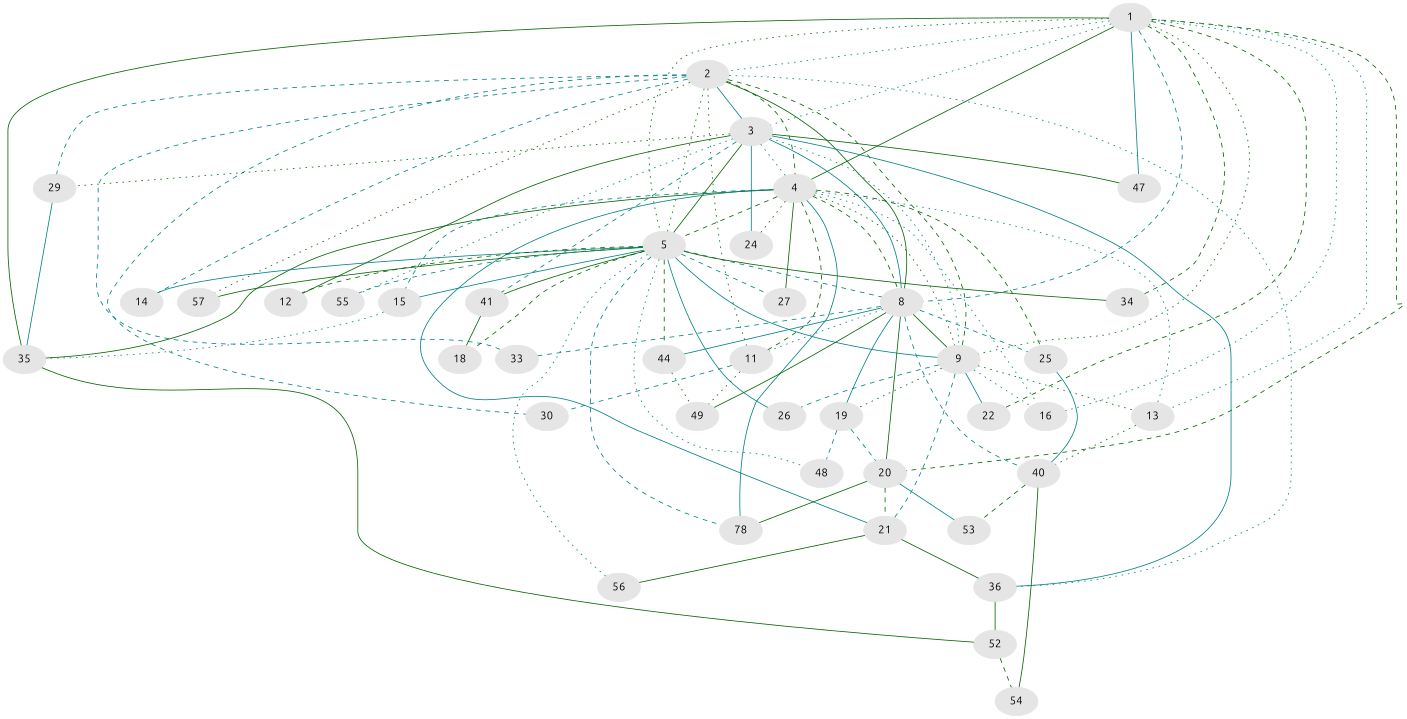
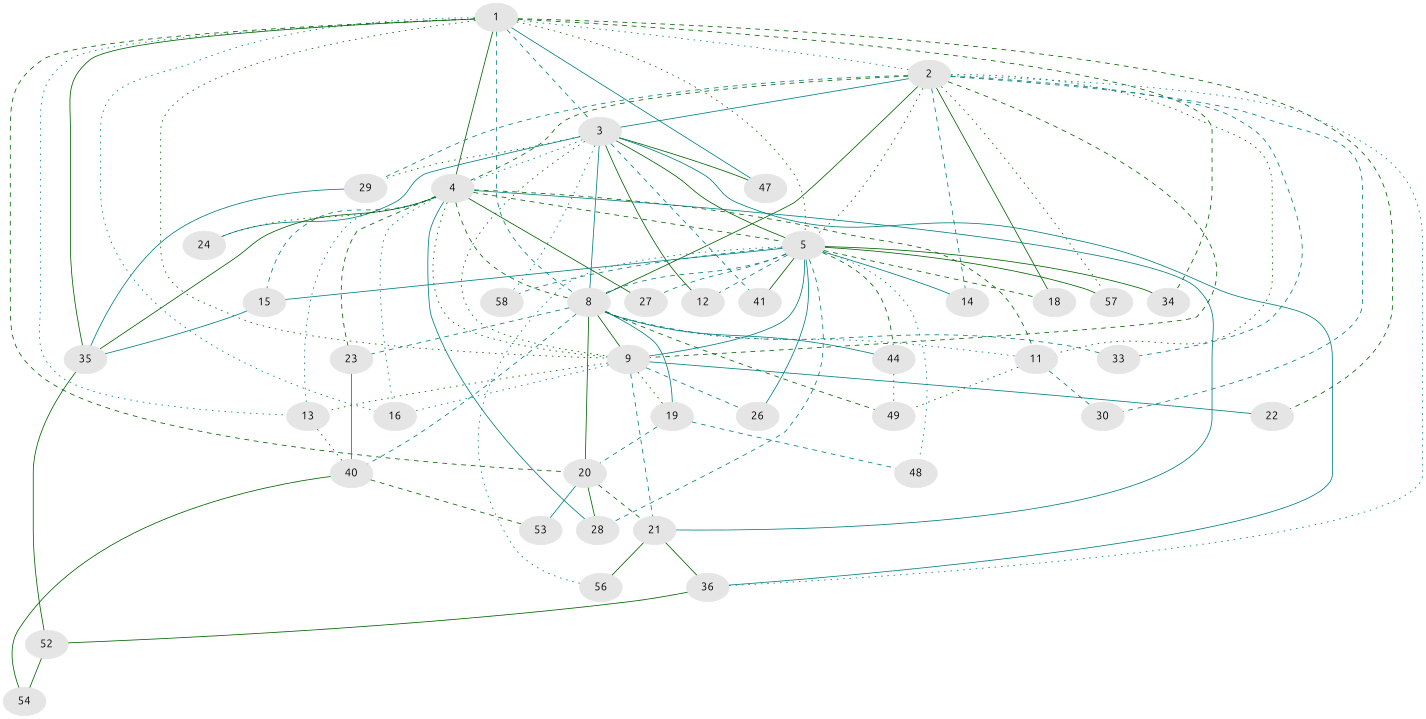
edge "1" -- "3": style dotted -> dashed
edge "3" -- "9": color teal -> darkgreen
edge "5" -- "12": color darkgreen -> teal
node "55": label "55" -> "58"
edge "41" -- "18": now "2" -- "18"
edge "15" -- "35": style dotted -> solid
node "25": label "25" -> "23"
edge "8" -- "49": style solid -> dashed
node "78": label "78" -> "28"
edge "52" -- "54": style dashed -> solid
